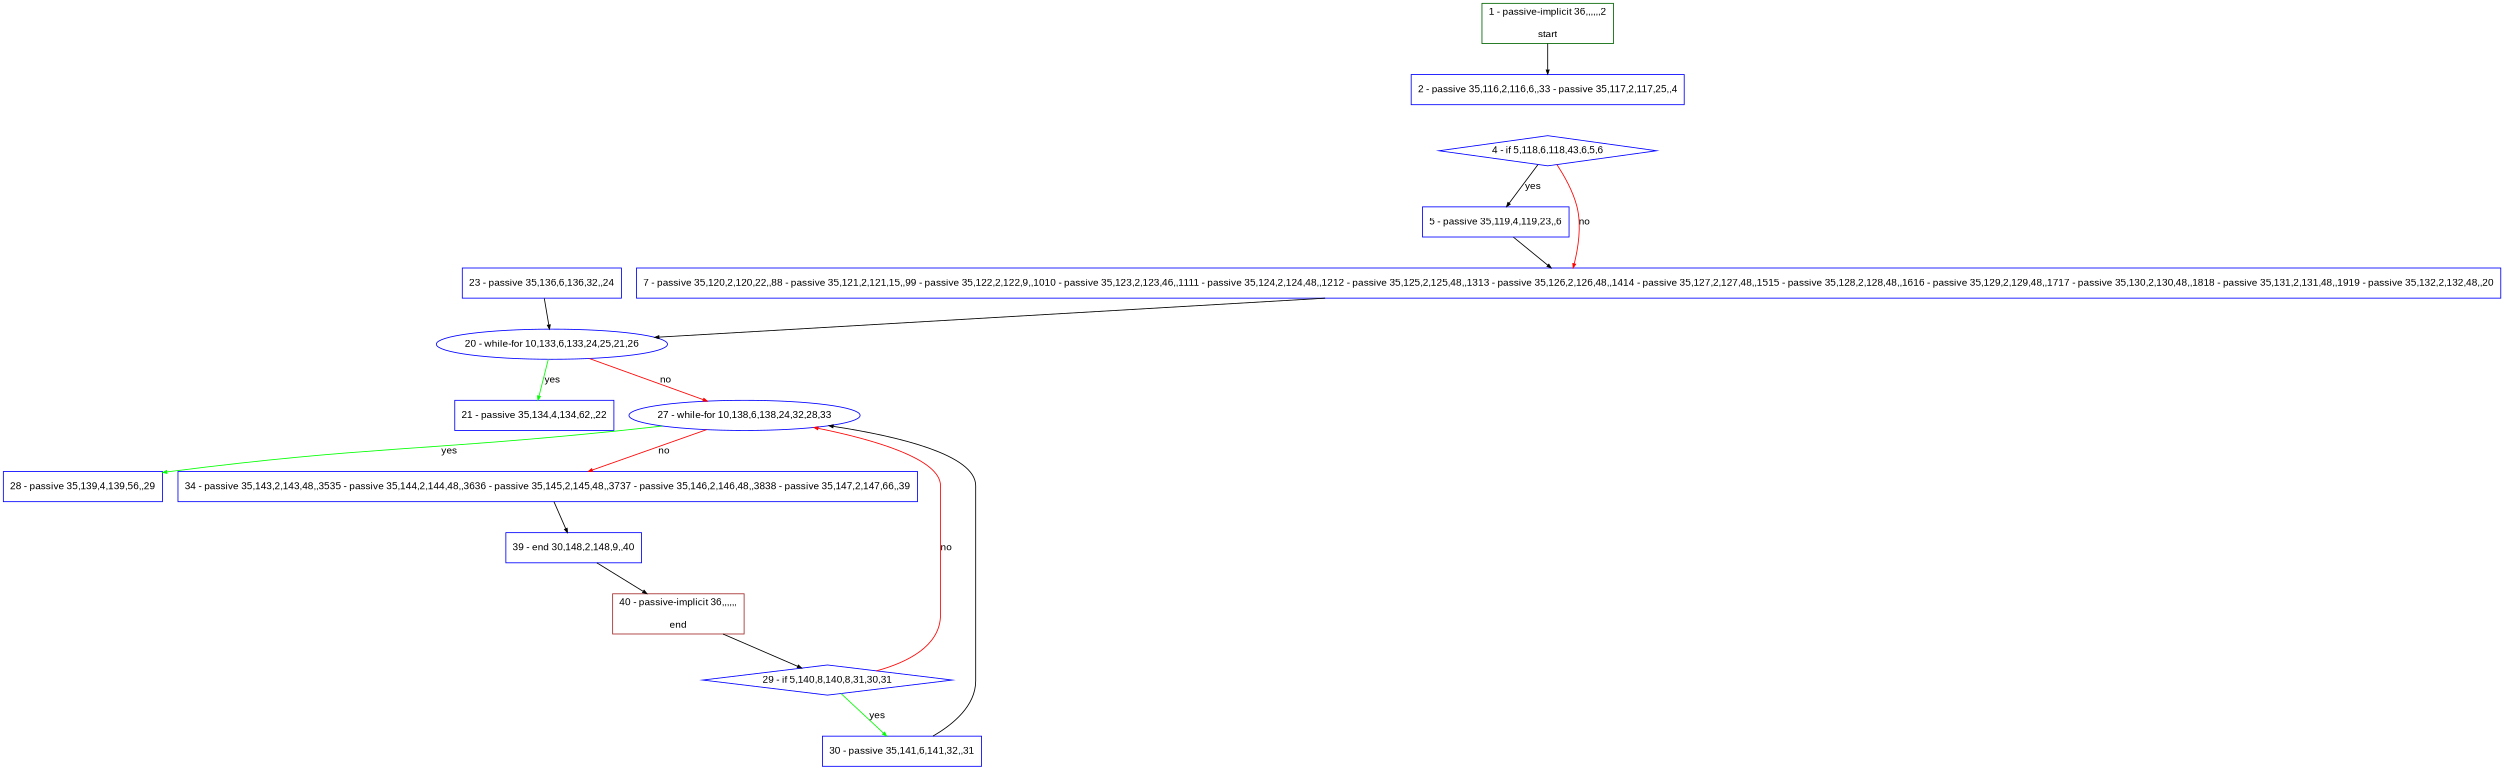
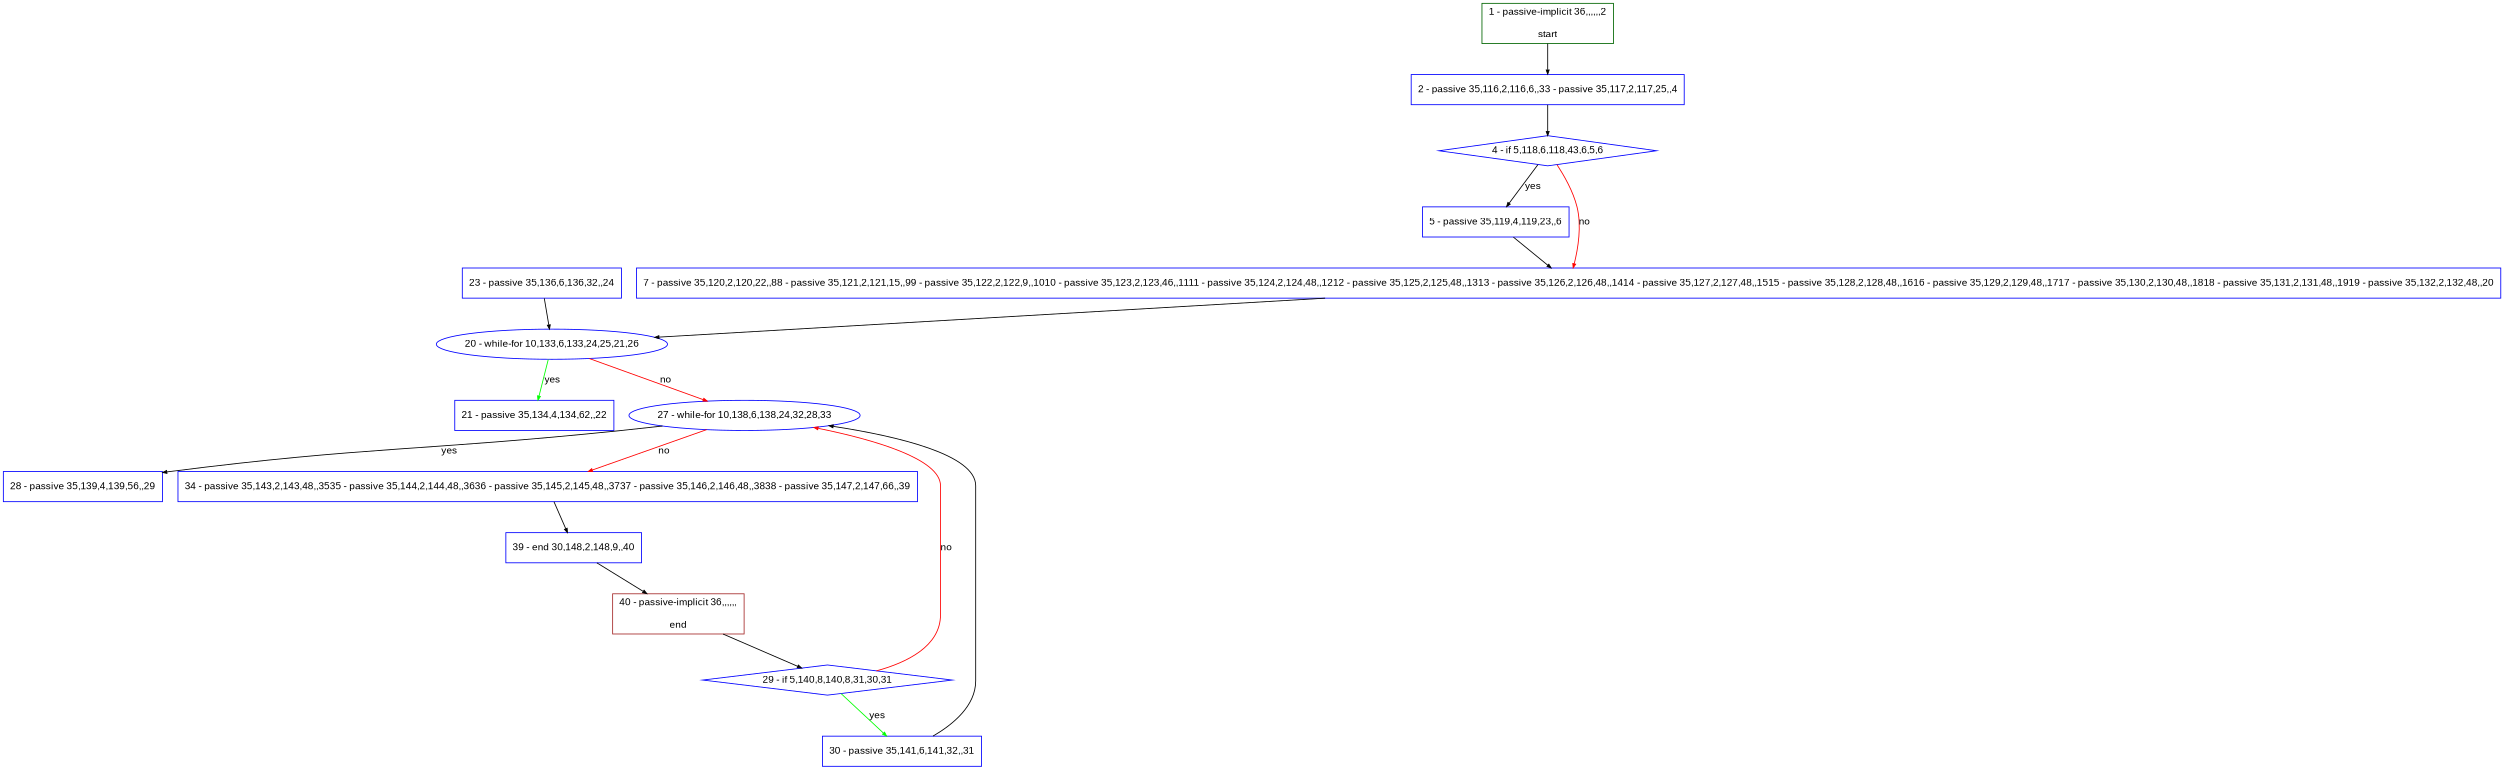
edge "2 - passive 35,116,2,116,6,,33 - passive 35,117,2,117,25,,4" -> "4 - if 5,118,6,118,43,6,5,6": added
edge "27 - while-for 10,138,6,138,24,32,28,33" -> "28 - passive 35,139,4,139,56,,29": color #00ff00 -> #000000
